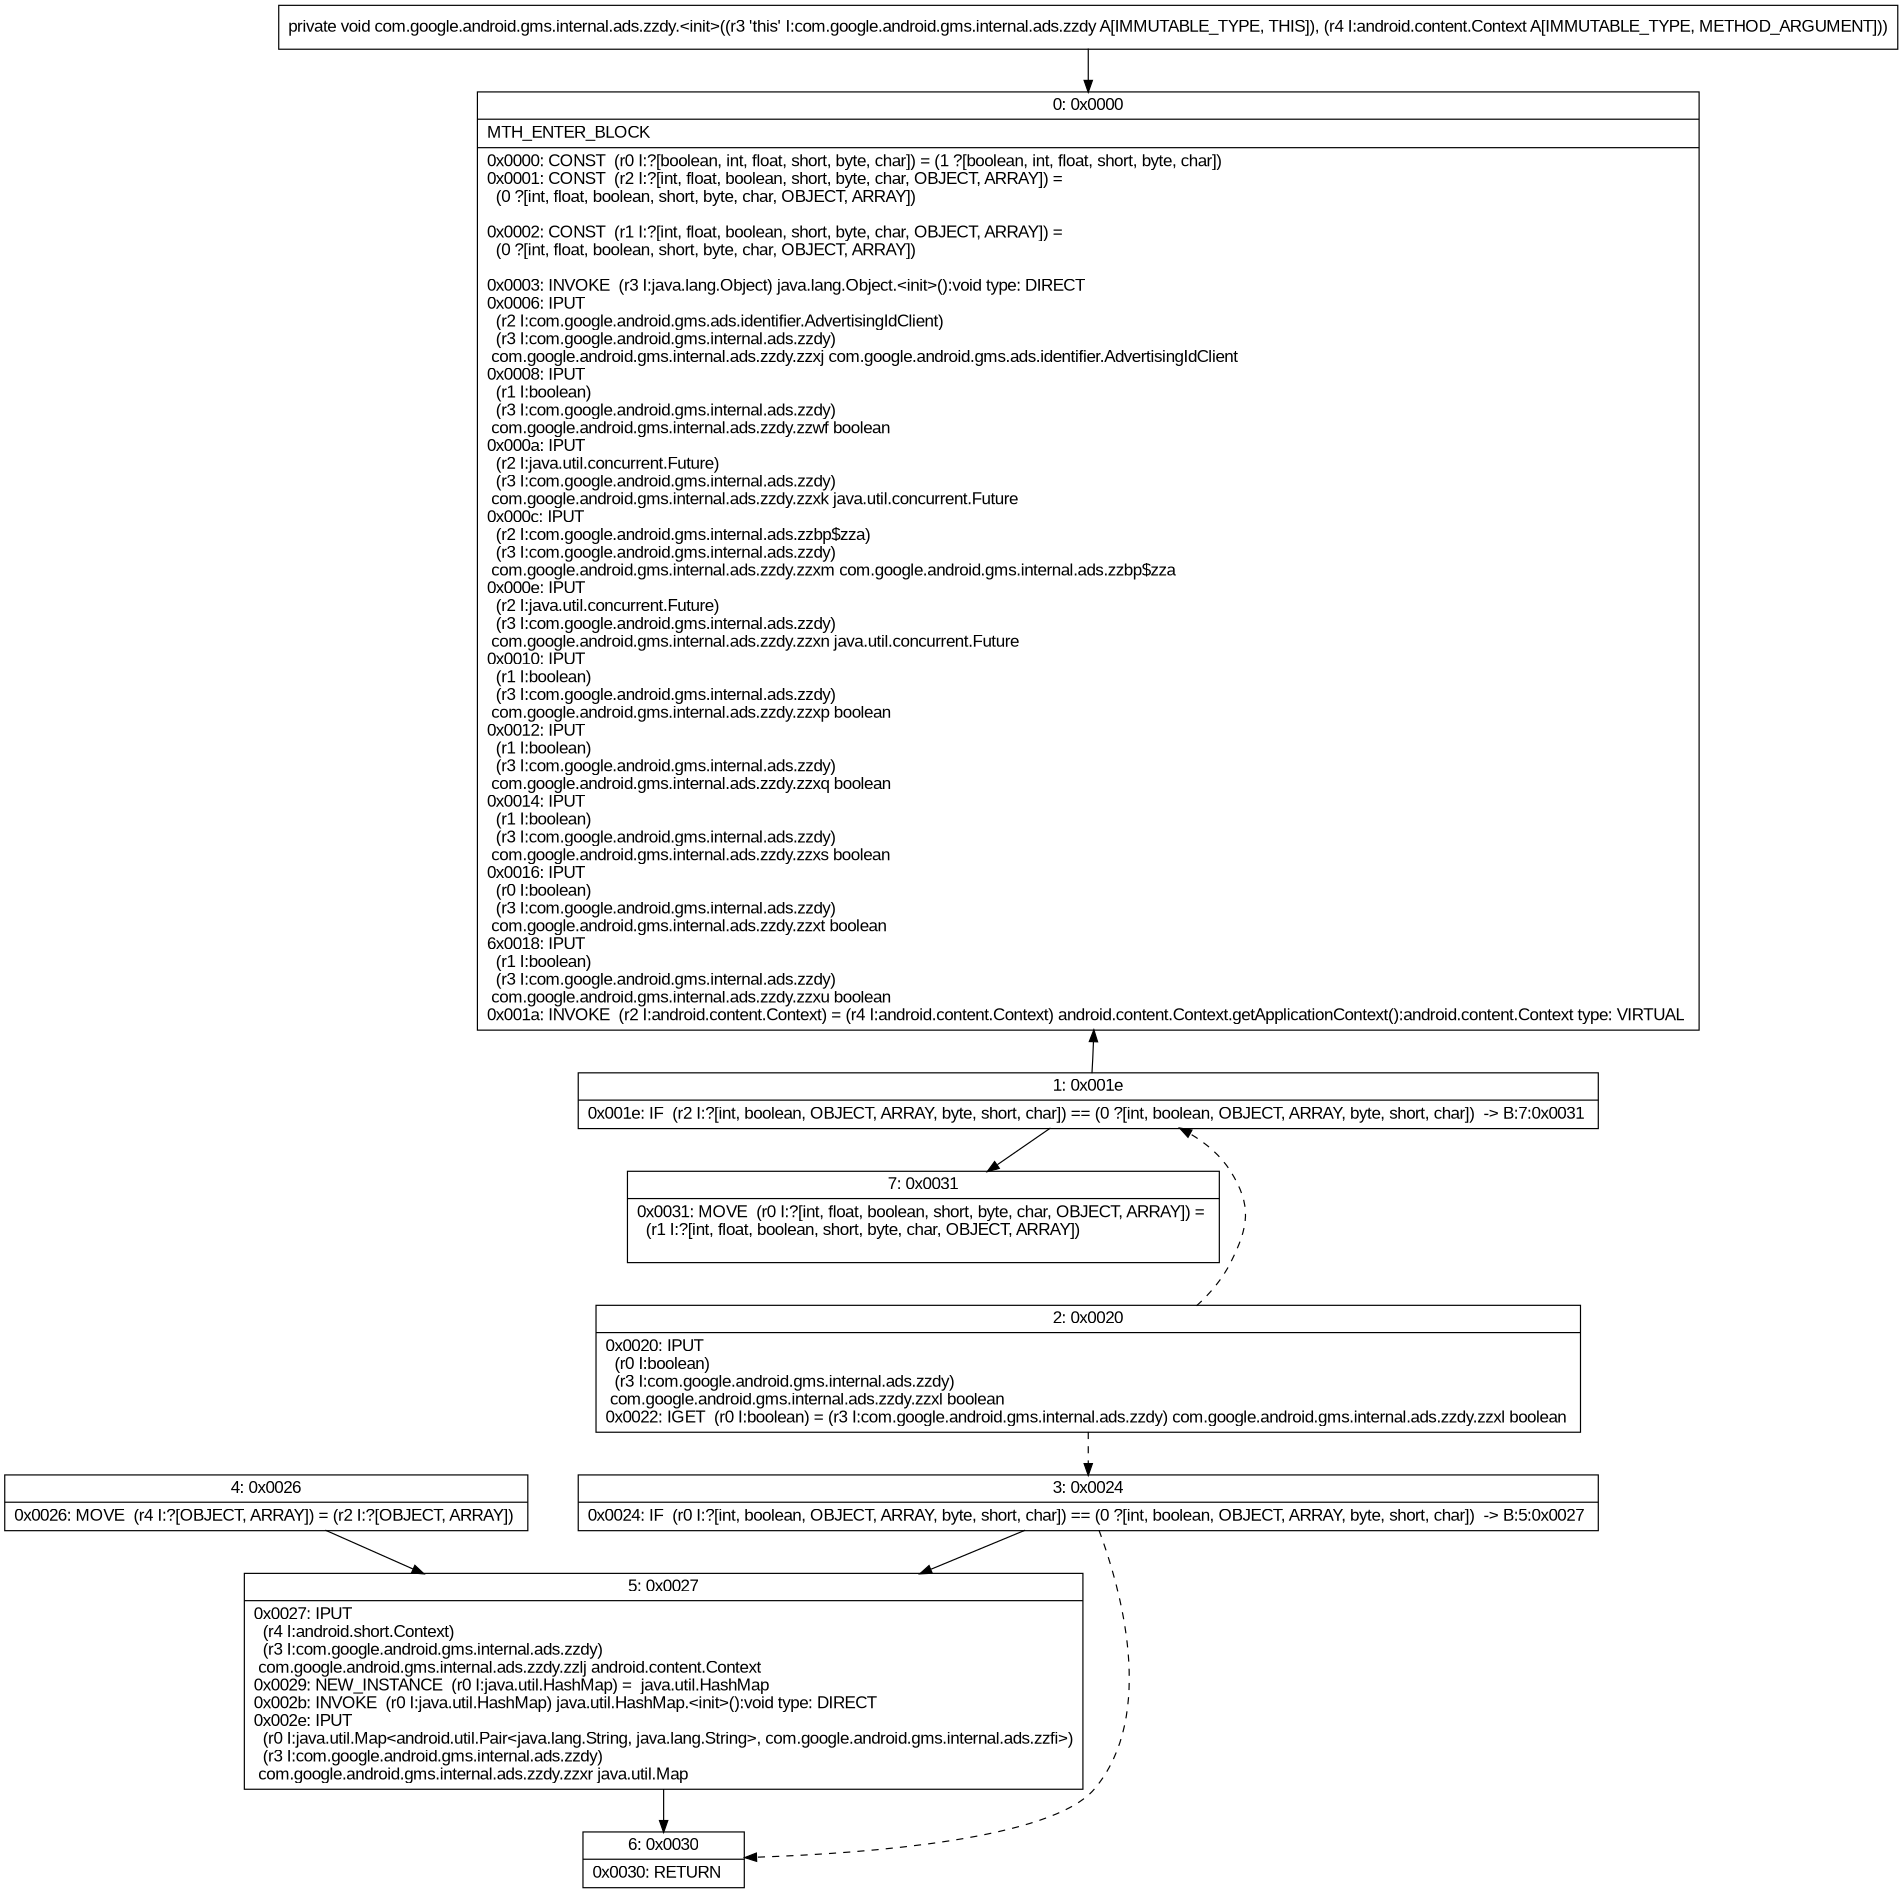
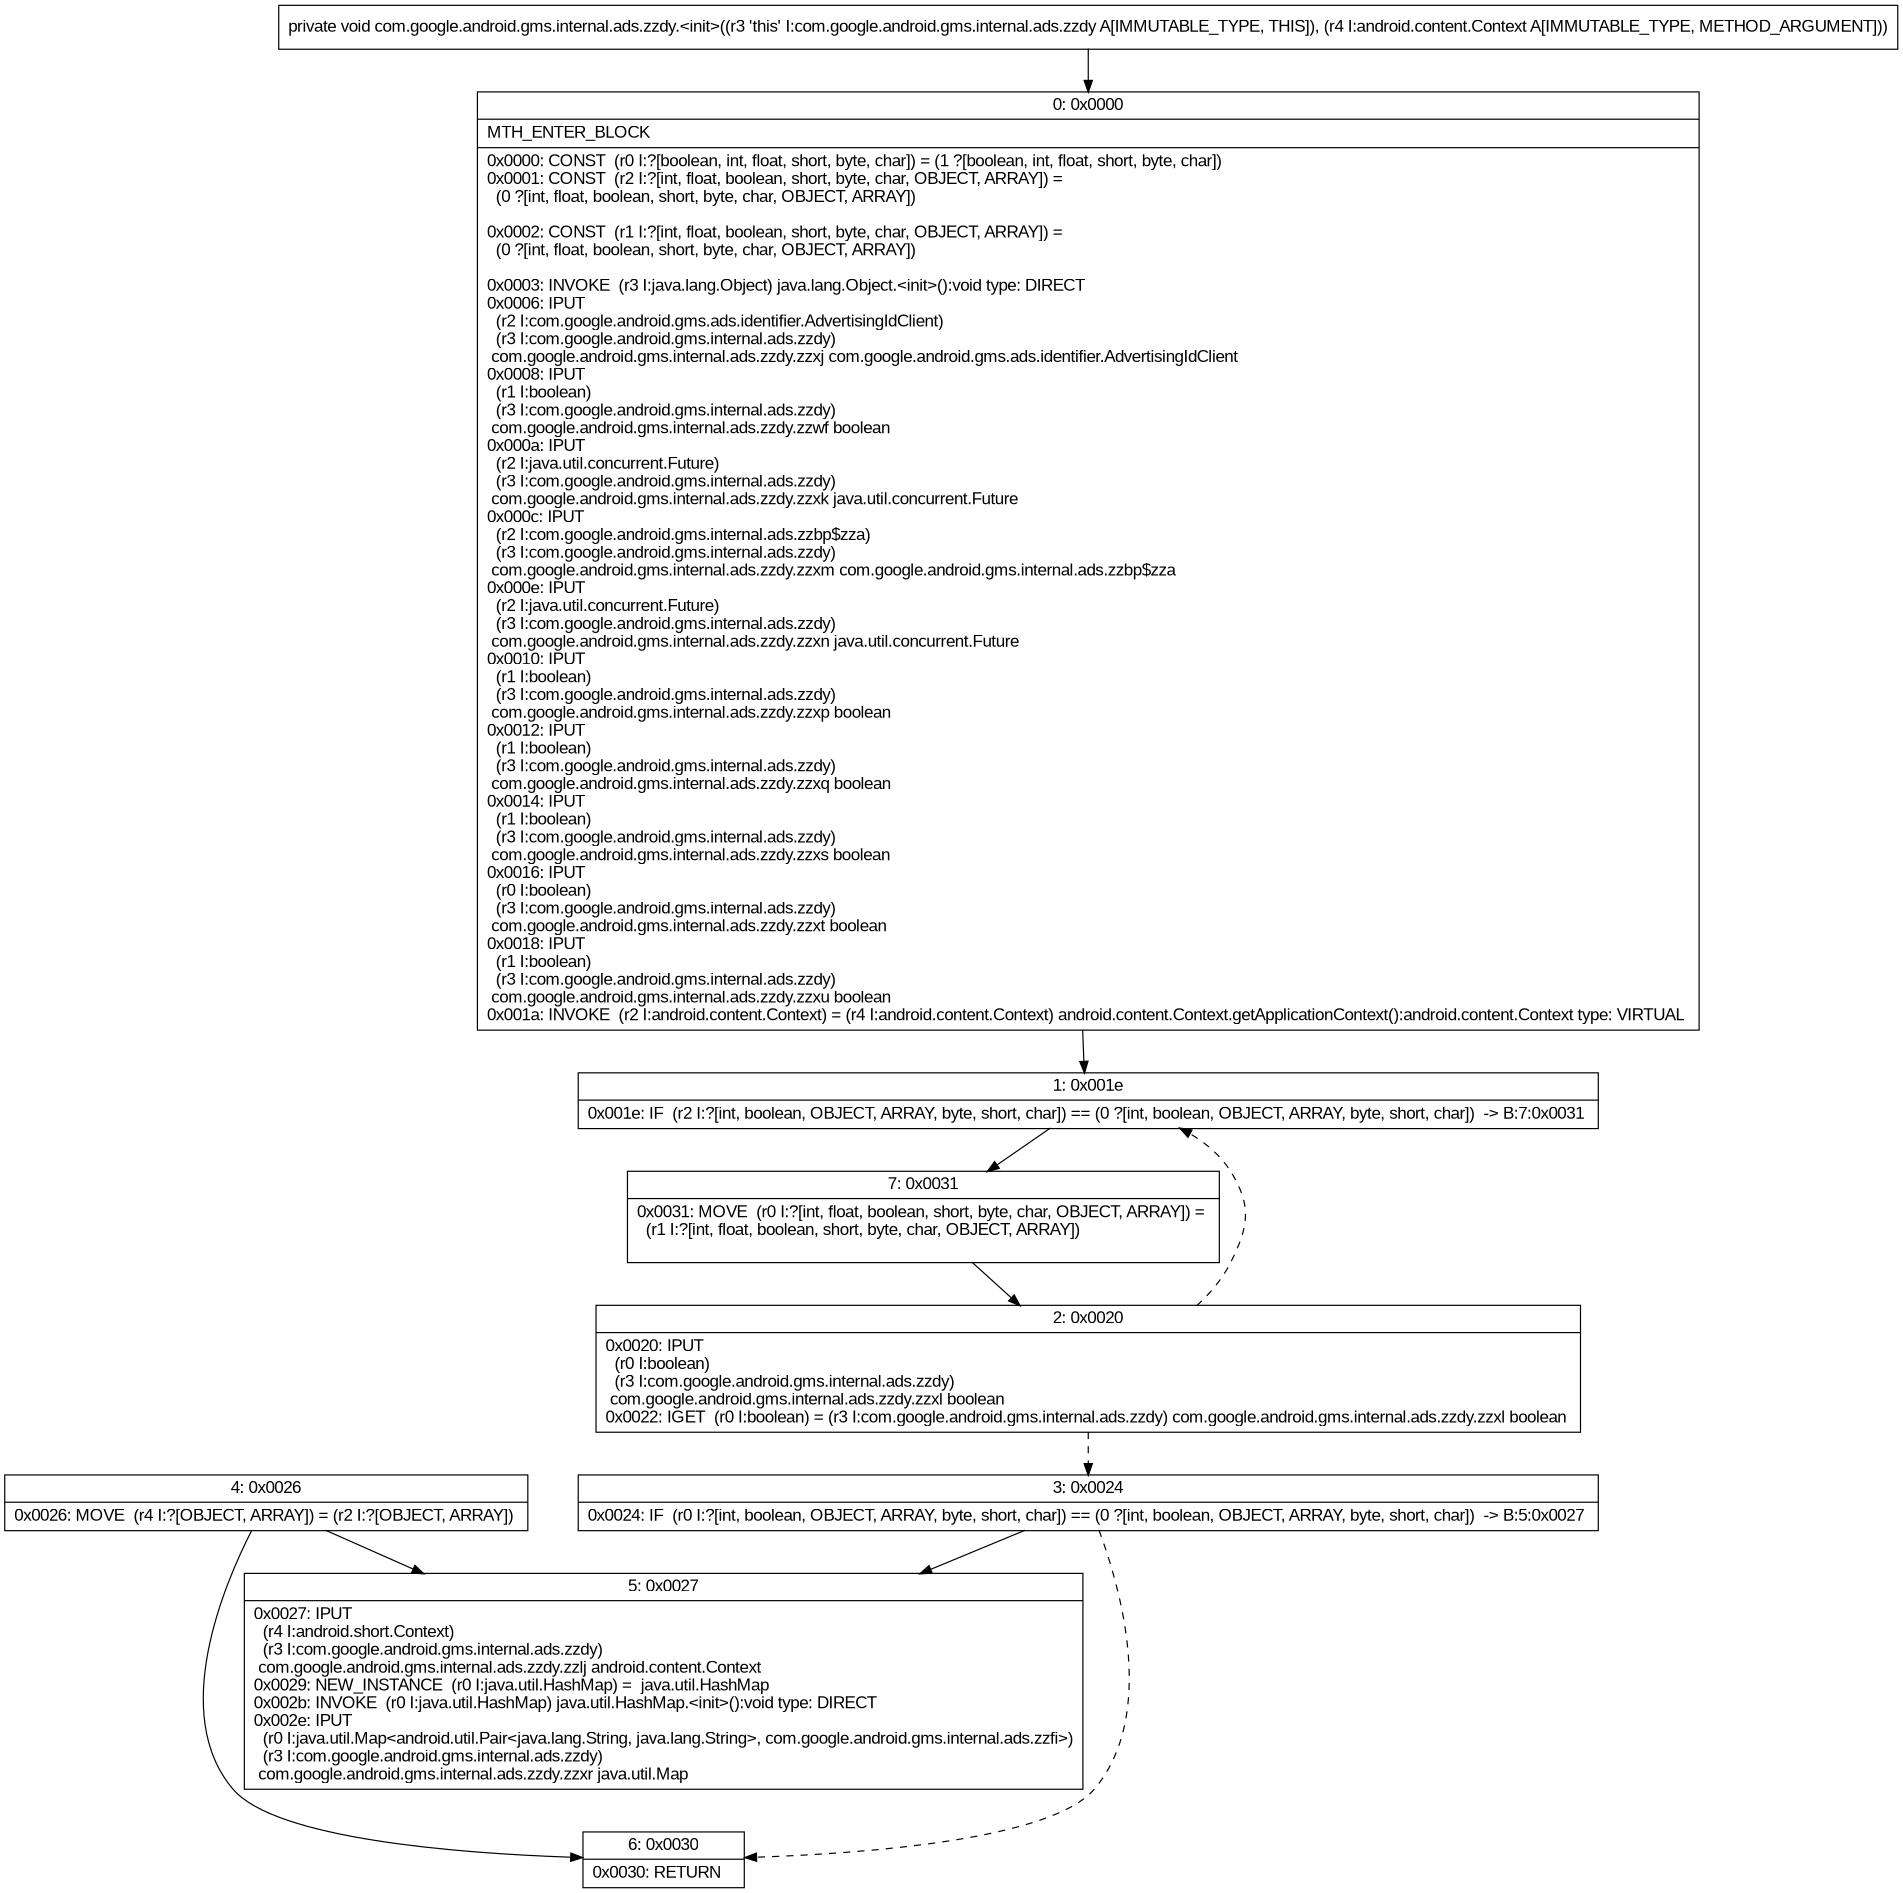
node "0: 0x0000": text "6x0018: IPUT" -> "0x0018: IPUT"
edge "1: 0x001e" -> "0: 0x0000": reversed
edge "7: 0x0031" -> "2: 0x0020": added
edge "5: 0x0027" -> "6: 0x0030": now "4: 0x0026" -> "6: 0x0030"
